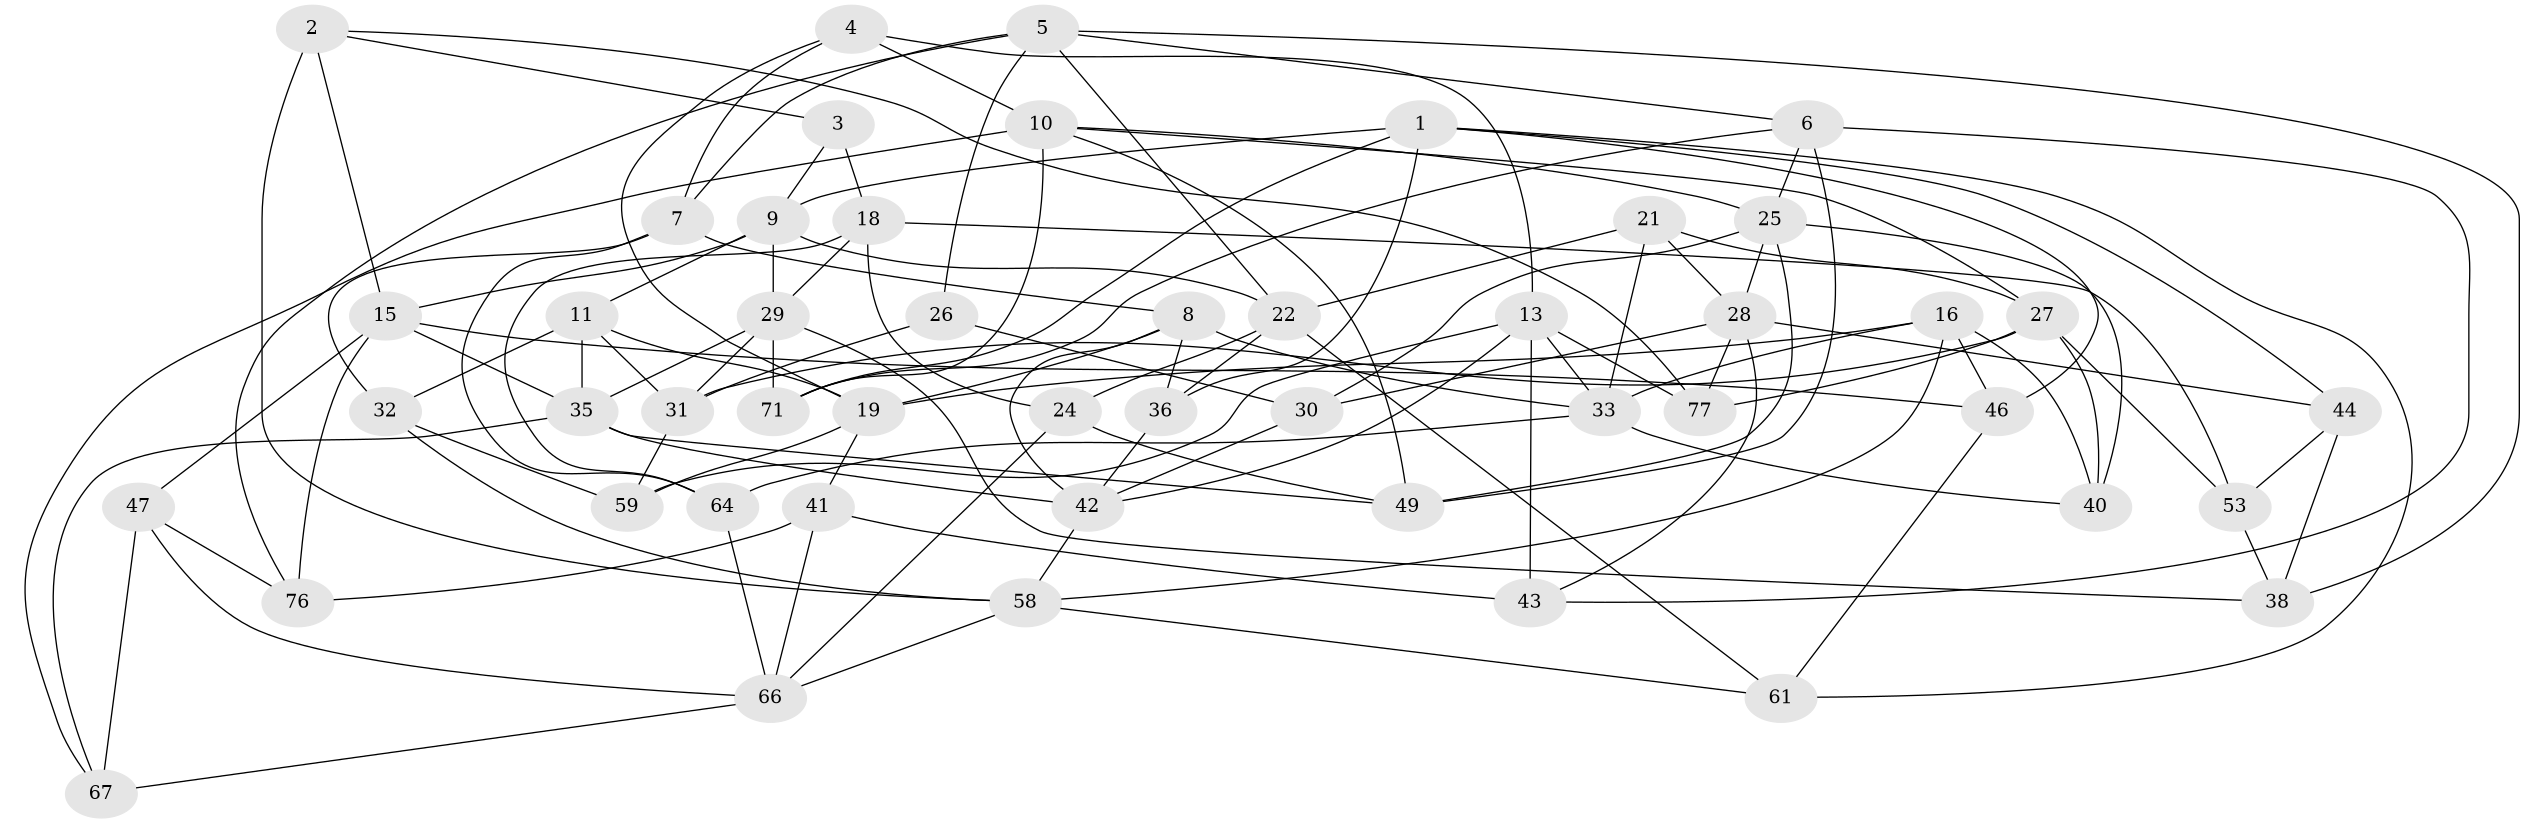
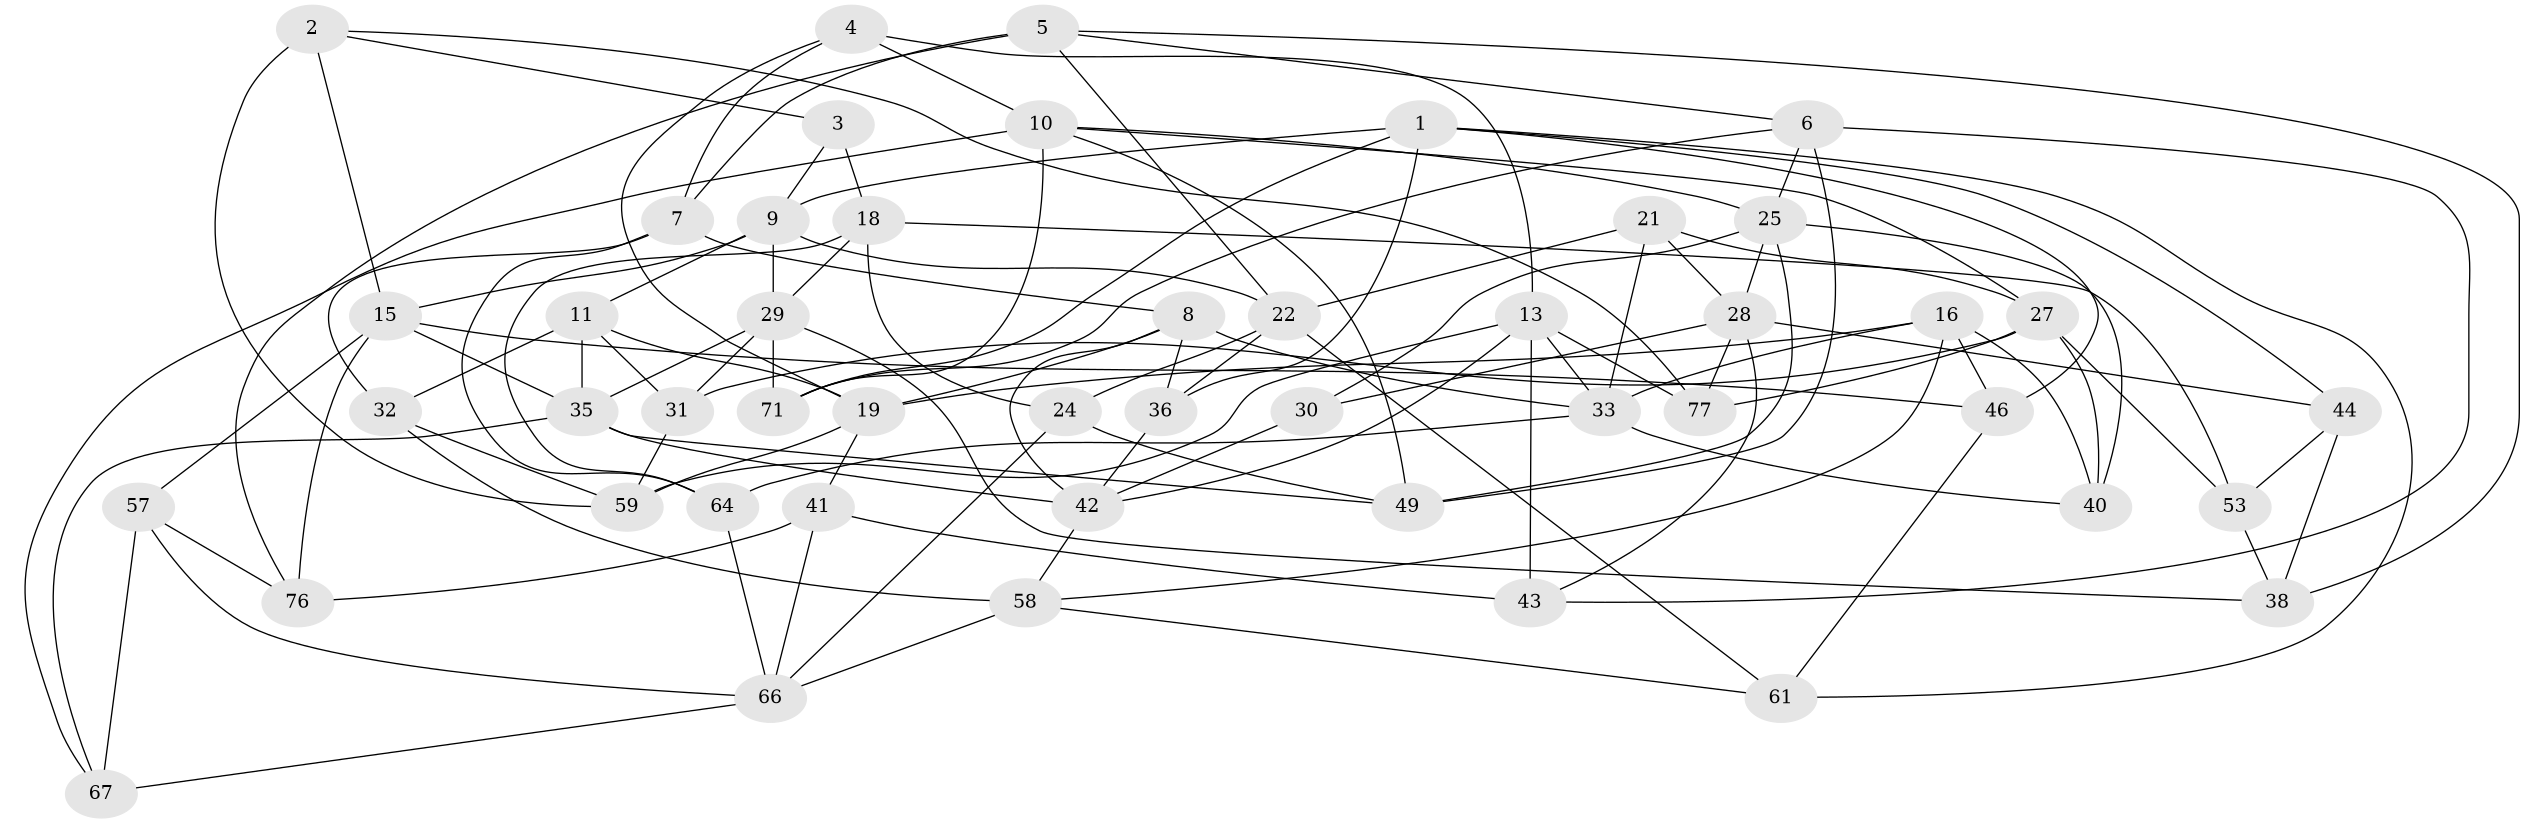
node "26": removed
node "47": label "47" -> "57"
edge "2" -- "58": now "2" -- "59"
